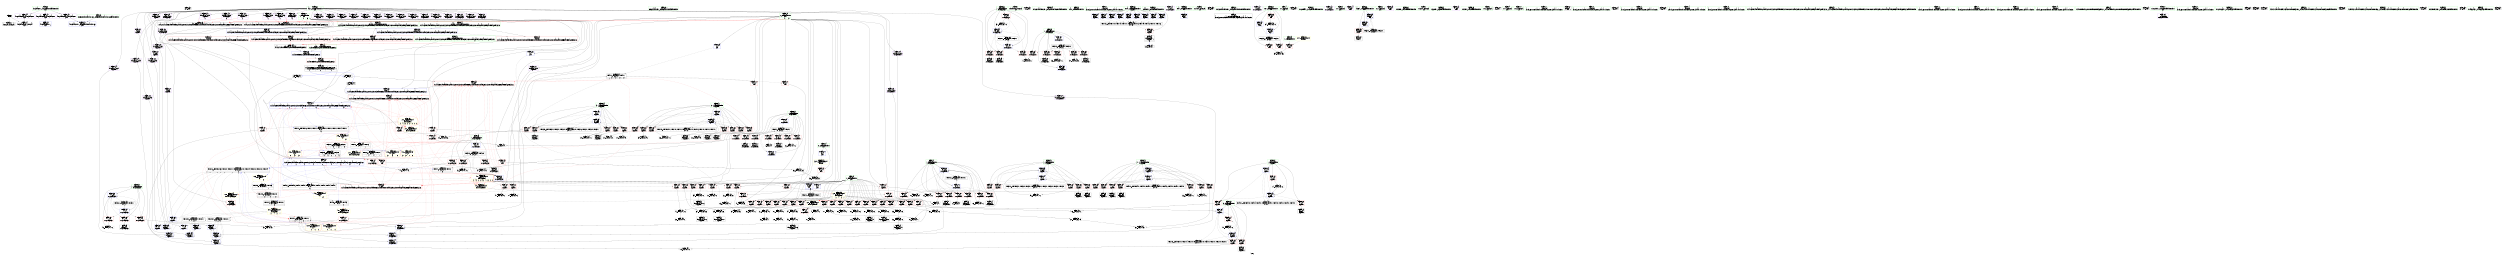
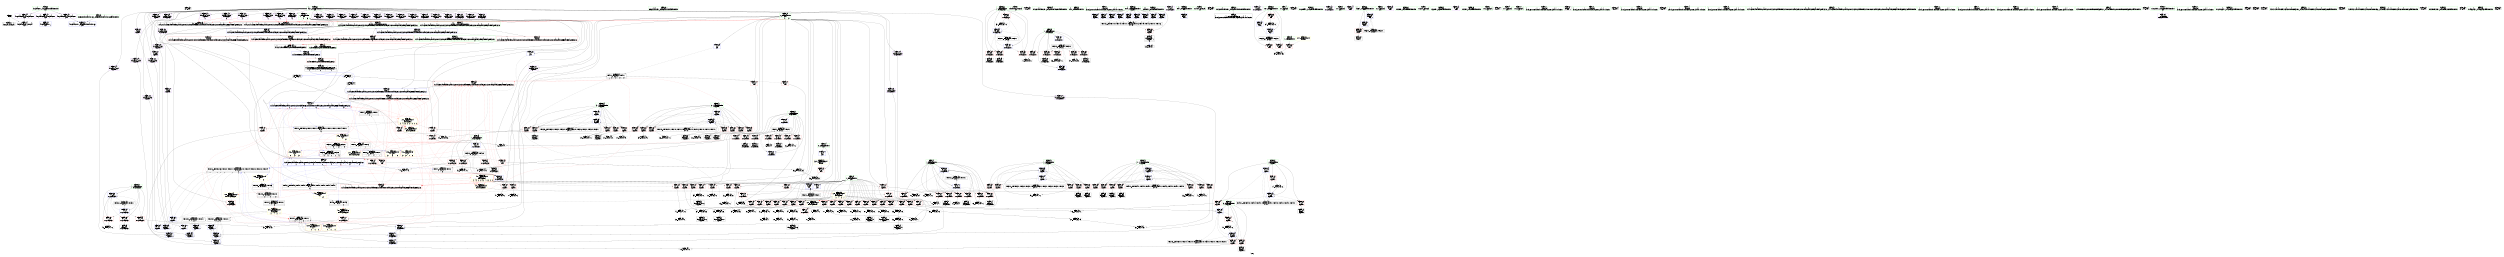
node "NodeID: 517": added
